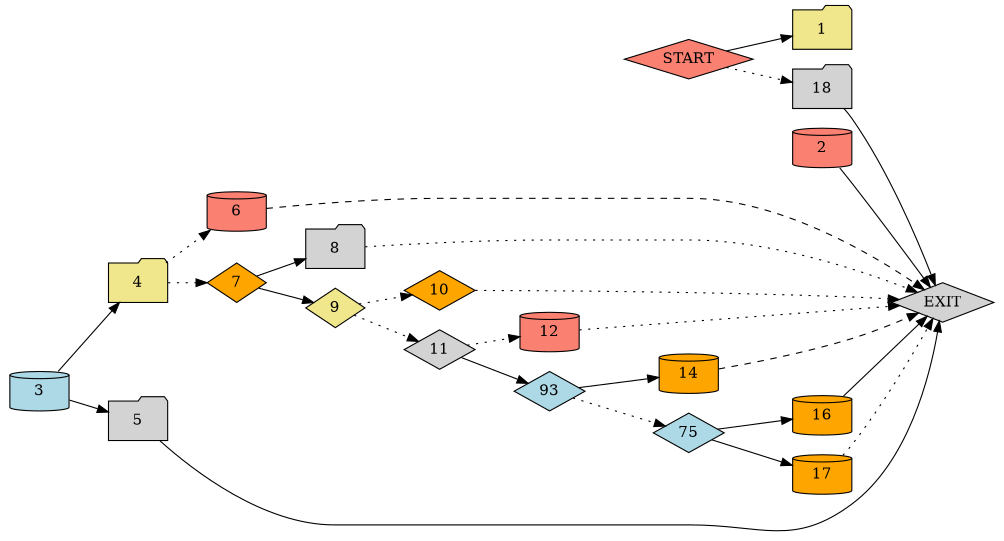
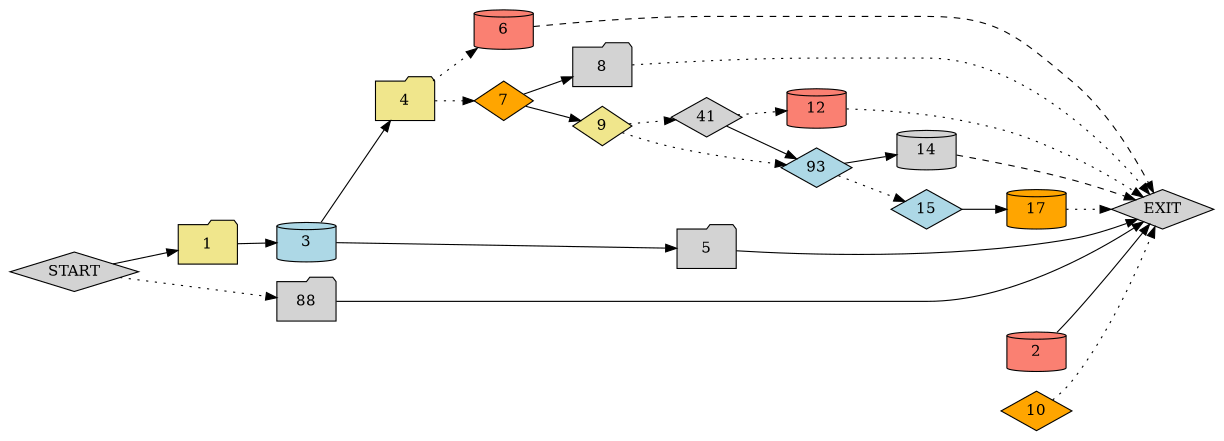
node "START": fillcolor salmon -> lightgrey
node "18": label "18" -> "88"
edge "1" -> "3": added
edge "9" -> "10": now "9" -> "93"
node "11": label "11" -> "41"
node "14": fillcolor orange -> lightgrey
node "16": removed
node "75": label "75" -> "15"
